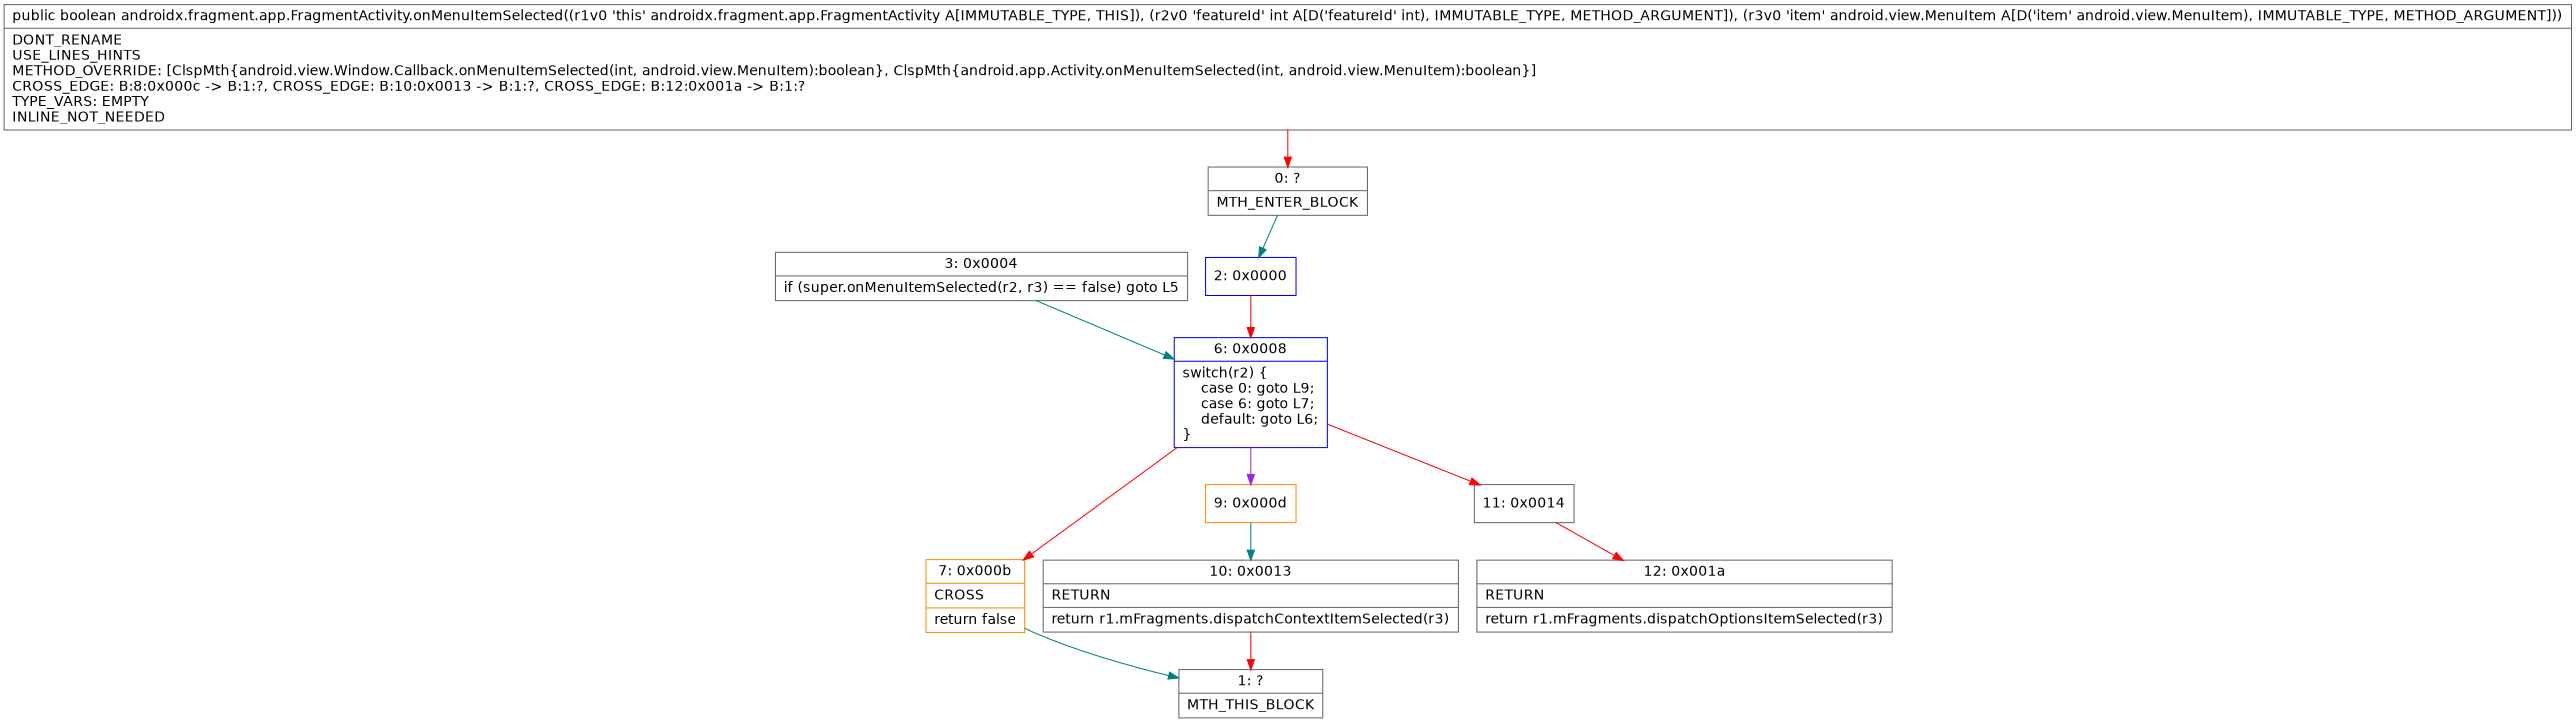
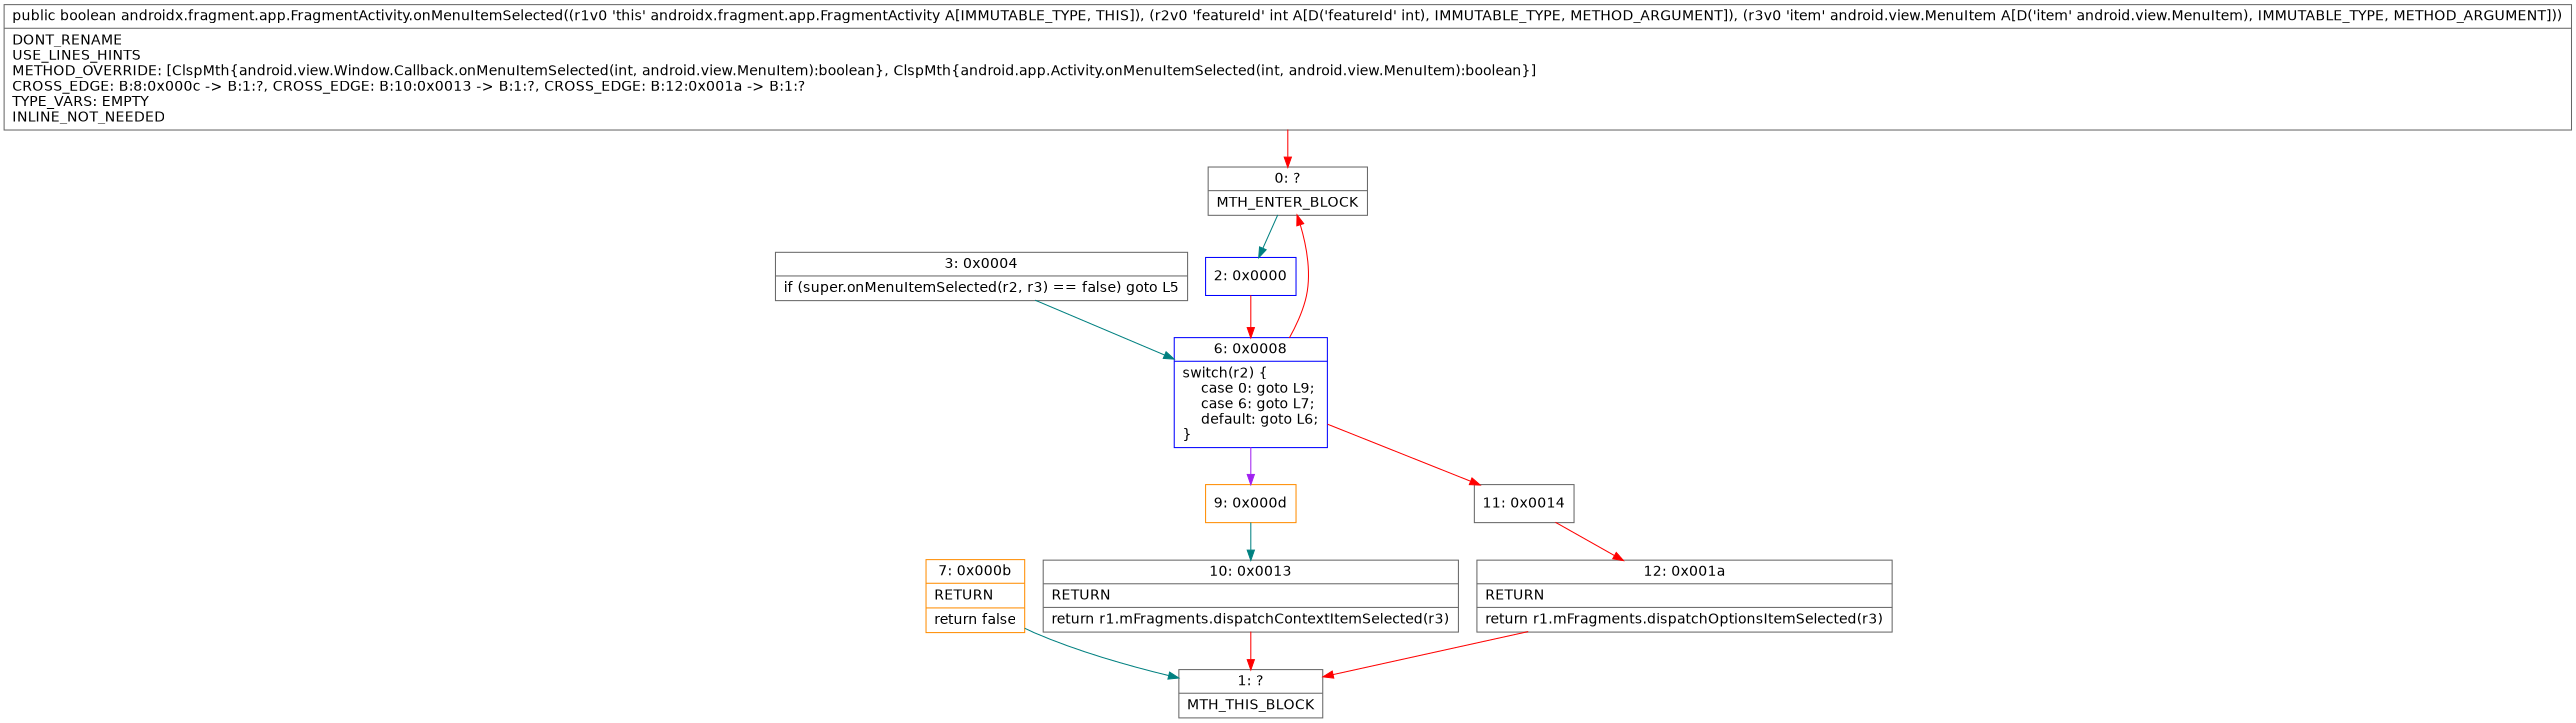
edge "6: 0x0008" -> "7: 0x000b": now "6: 0x0008" -> "0: ?"
node "7: 0x000b": text "CROSS" -> "RETURN"
edge "12: 0x001a" -> "1: ?": added
